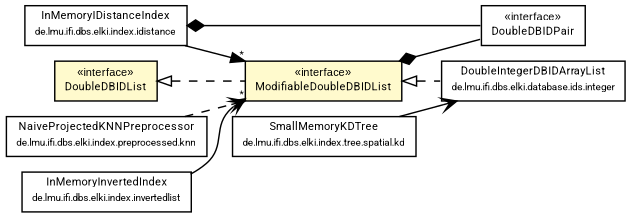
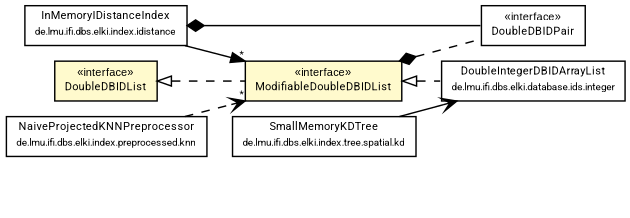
edge "DoubleDBIDPair" -> "ModifiableDoubleDBIDList": style solid -> dashed
node "InMemoryInvertedIndex": removed
